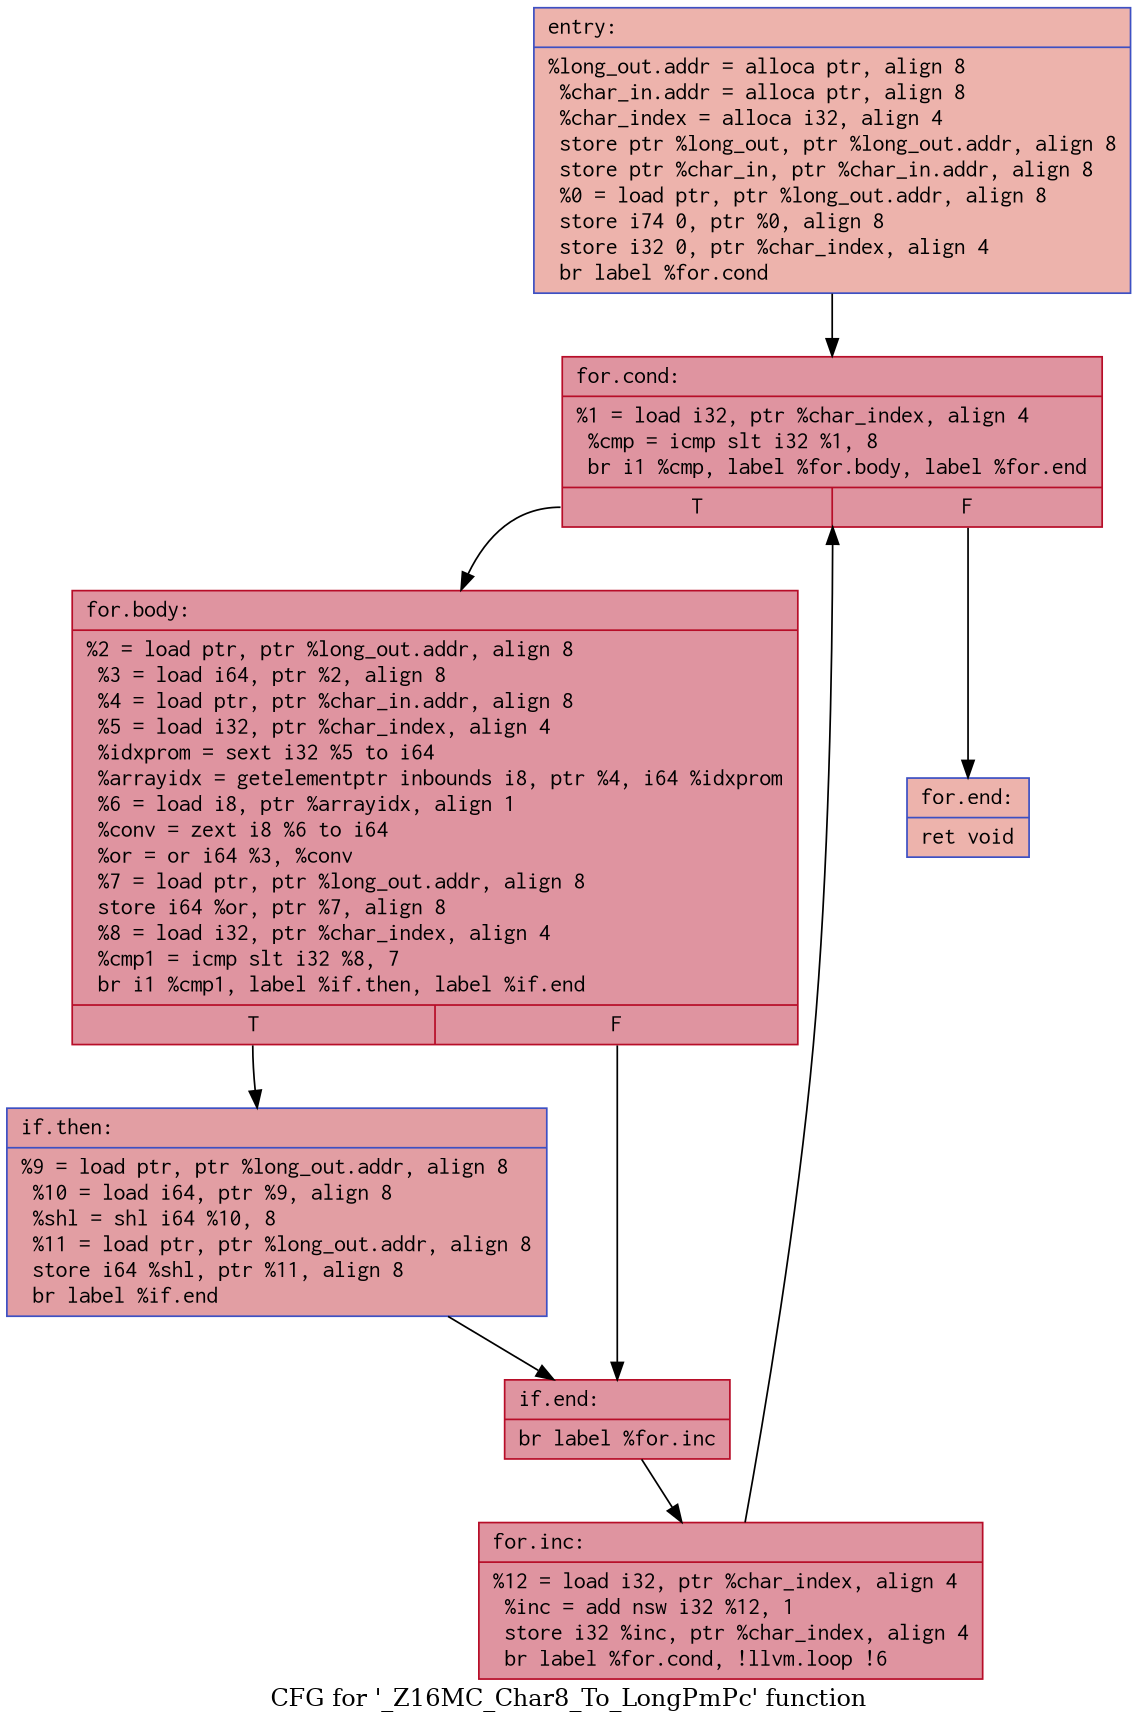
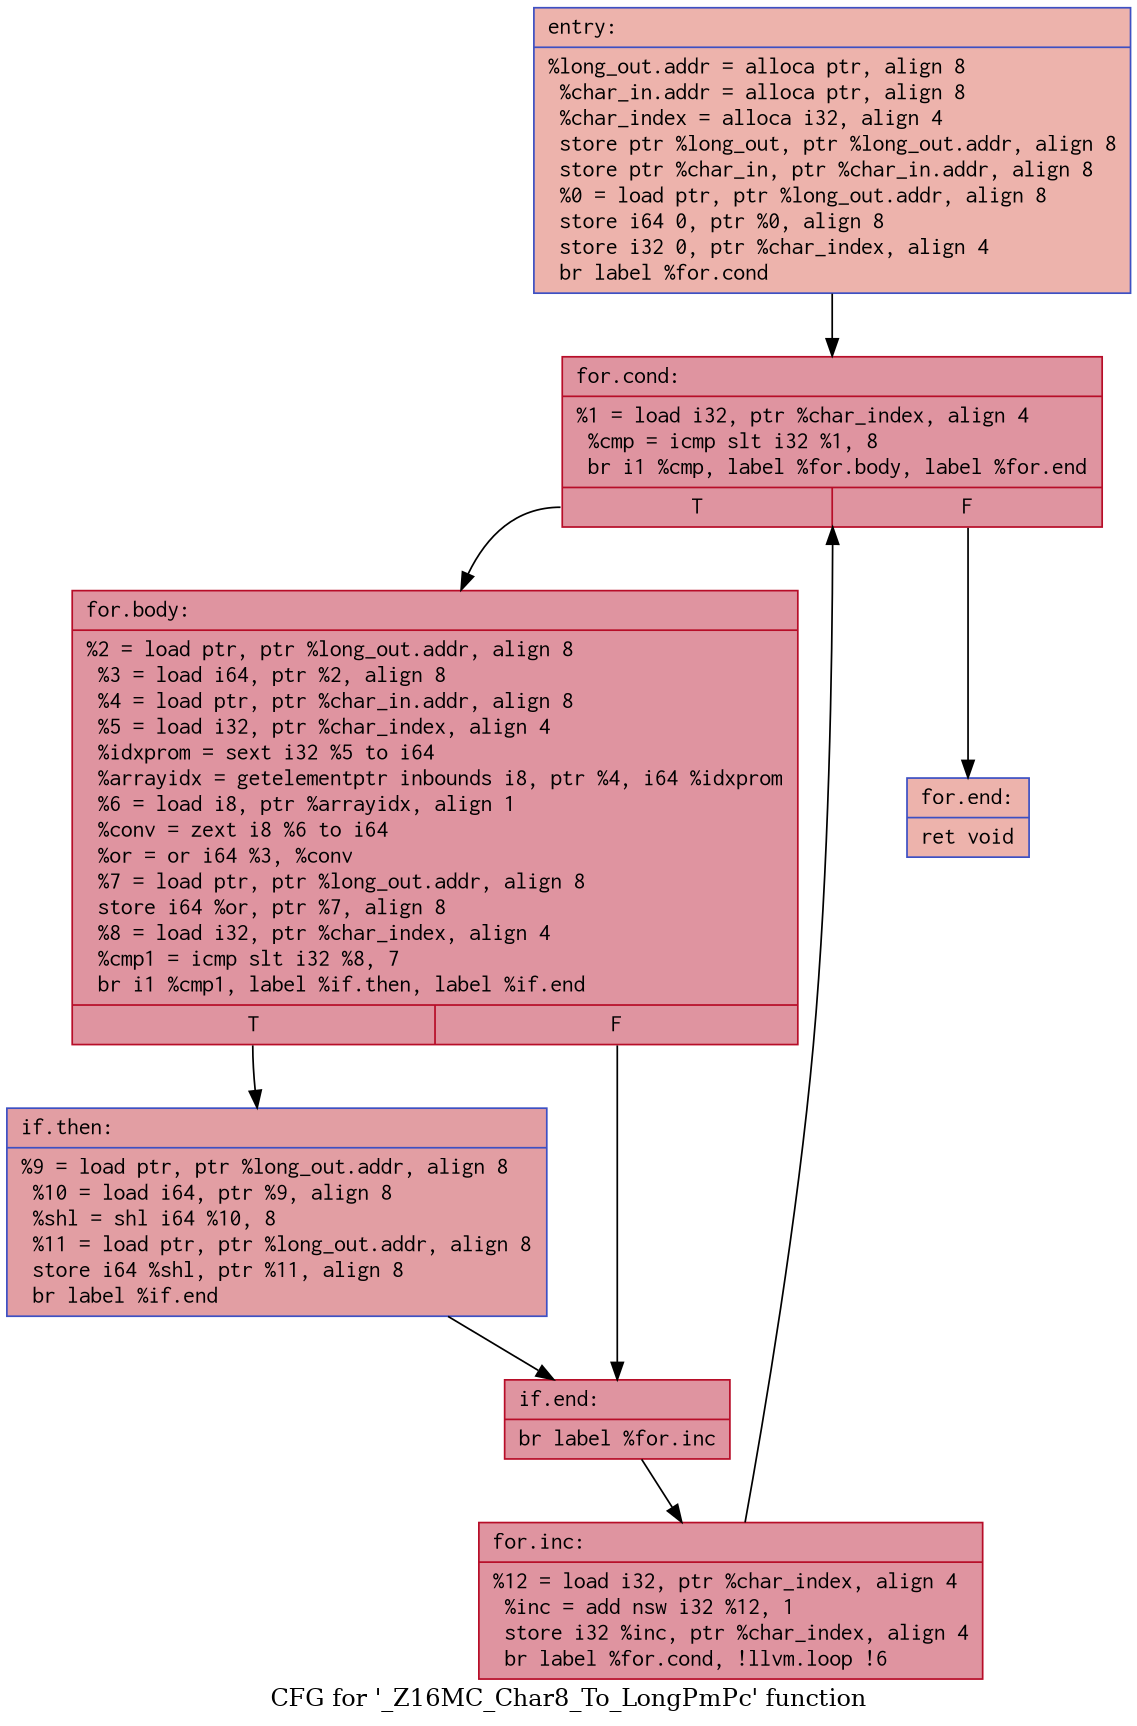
node "entry:": text "store i74 0, ptr %0, align 8" -> "store i64 0, ptr %0, align 8"
